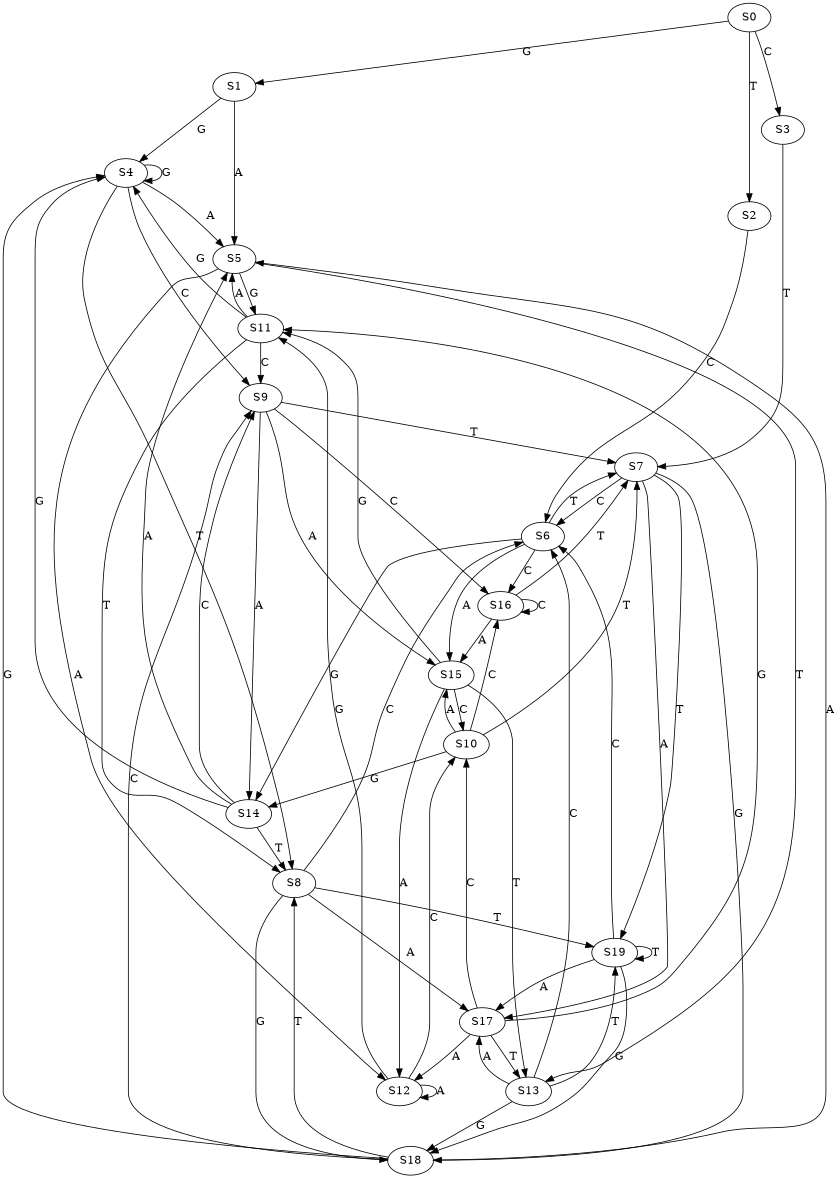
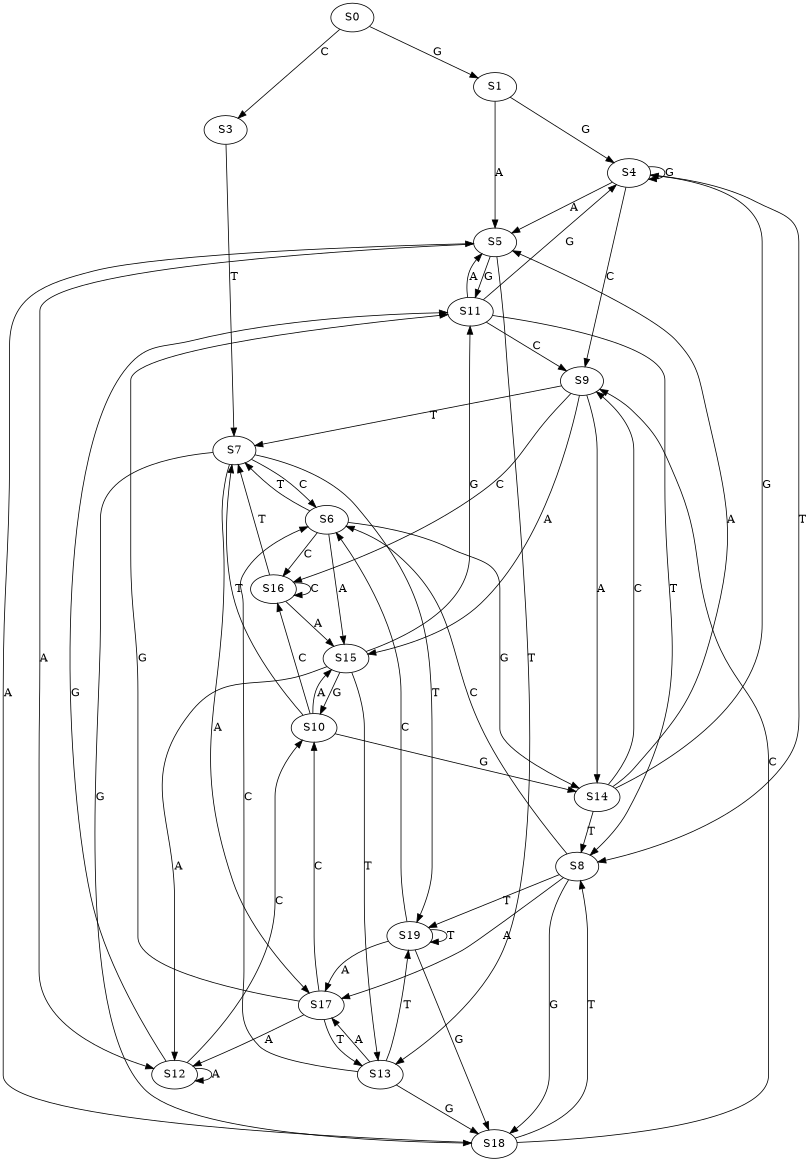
node "S2": removed
edge "S15" -> "S10": label "C" -> "G"
edge "S18" -> "S4": removed, label "G"
